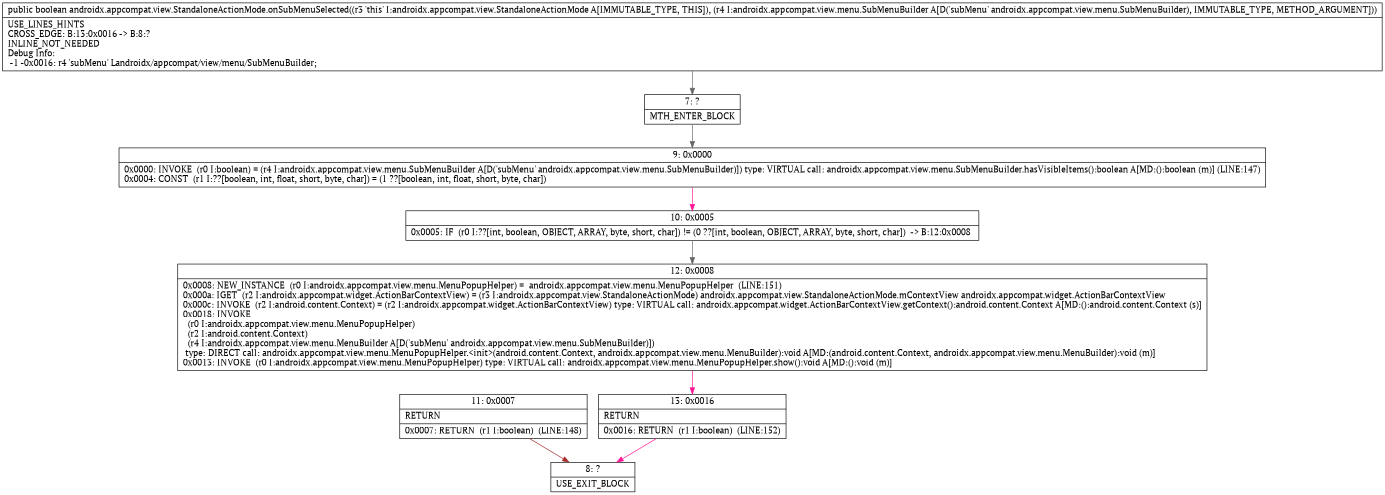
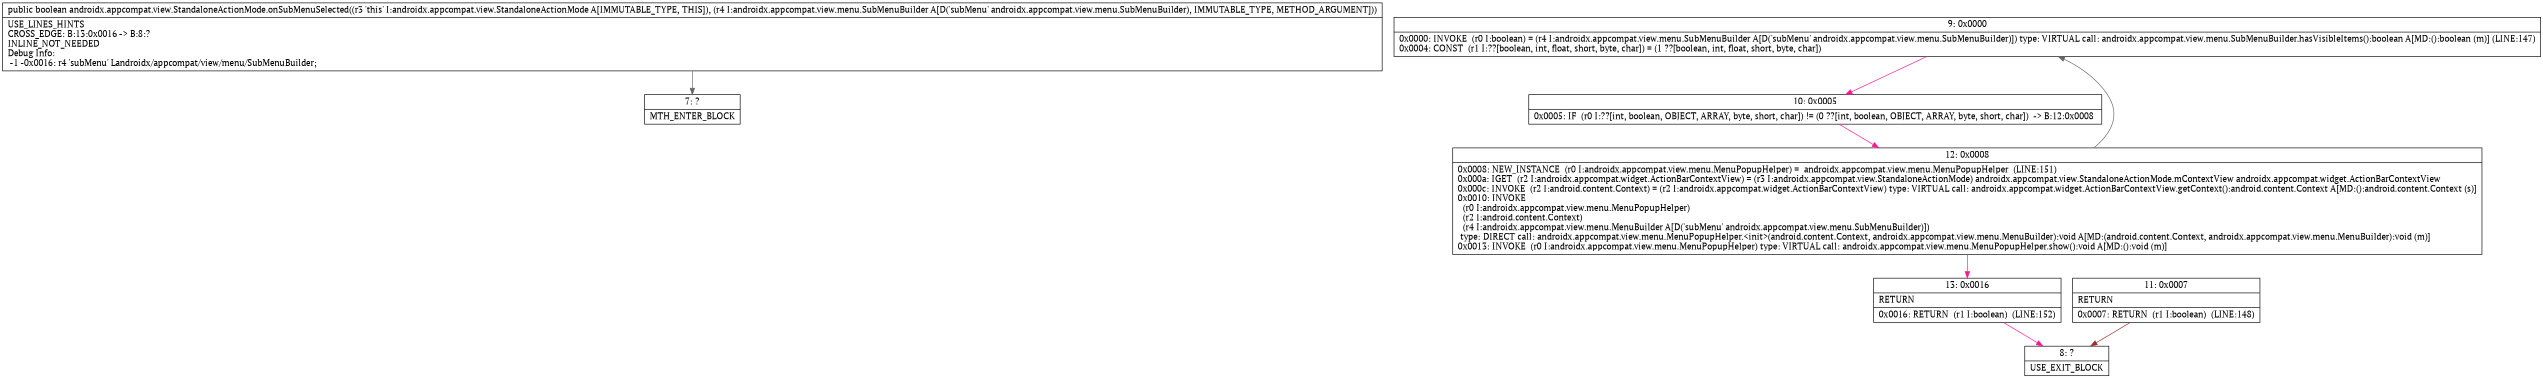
edge "7: ?" -> "9: 0x0000": now "12: 0x0008" -> "9: 0x0000"
edge "10: 0x0005" -> "12: 0x0008": color gray40 -> deeppink
node "12: 0x0008": text "0x0018: INVOKE" -> "0x0010: INVOKE"
